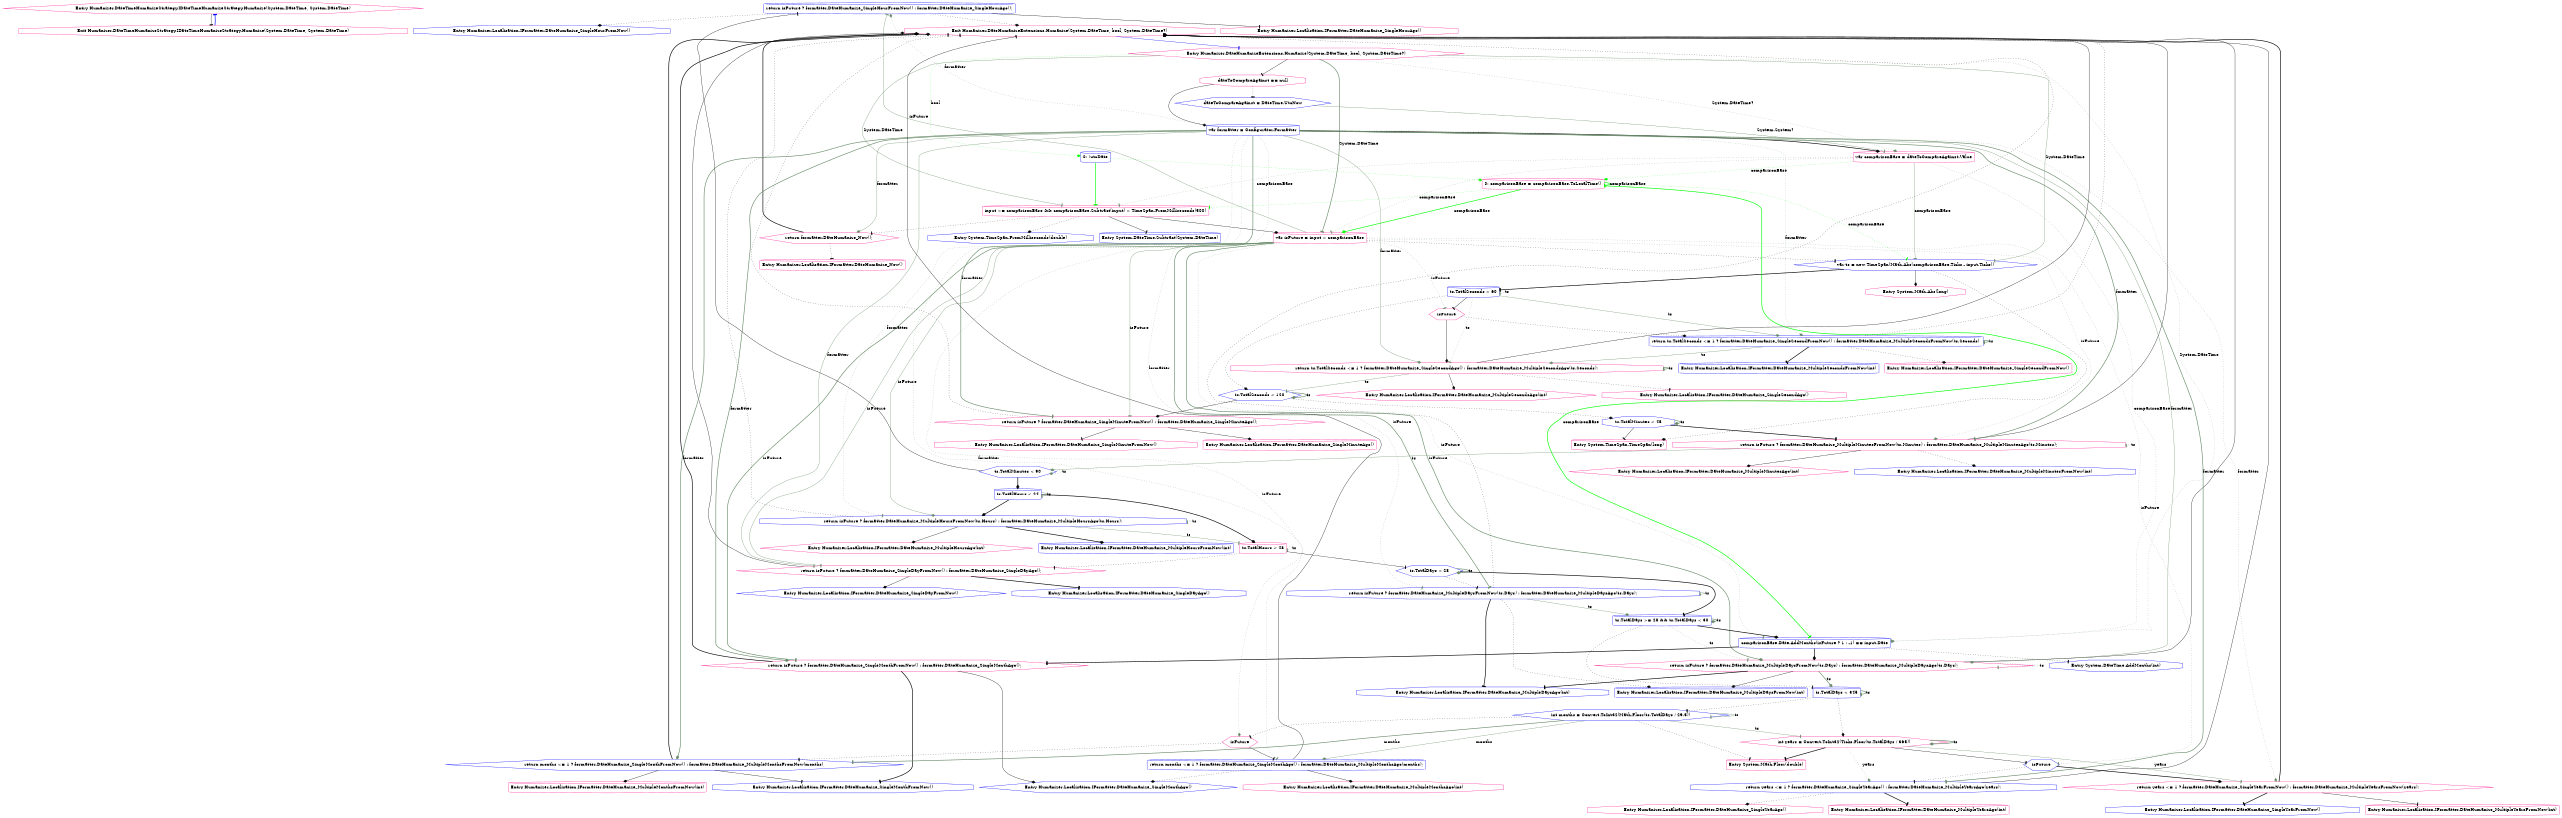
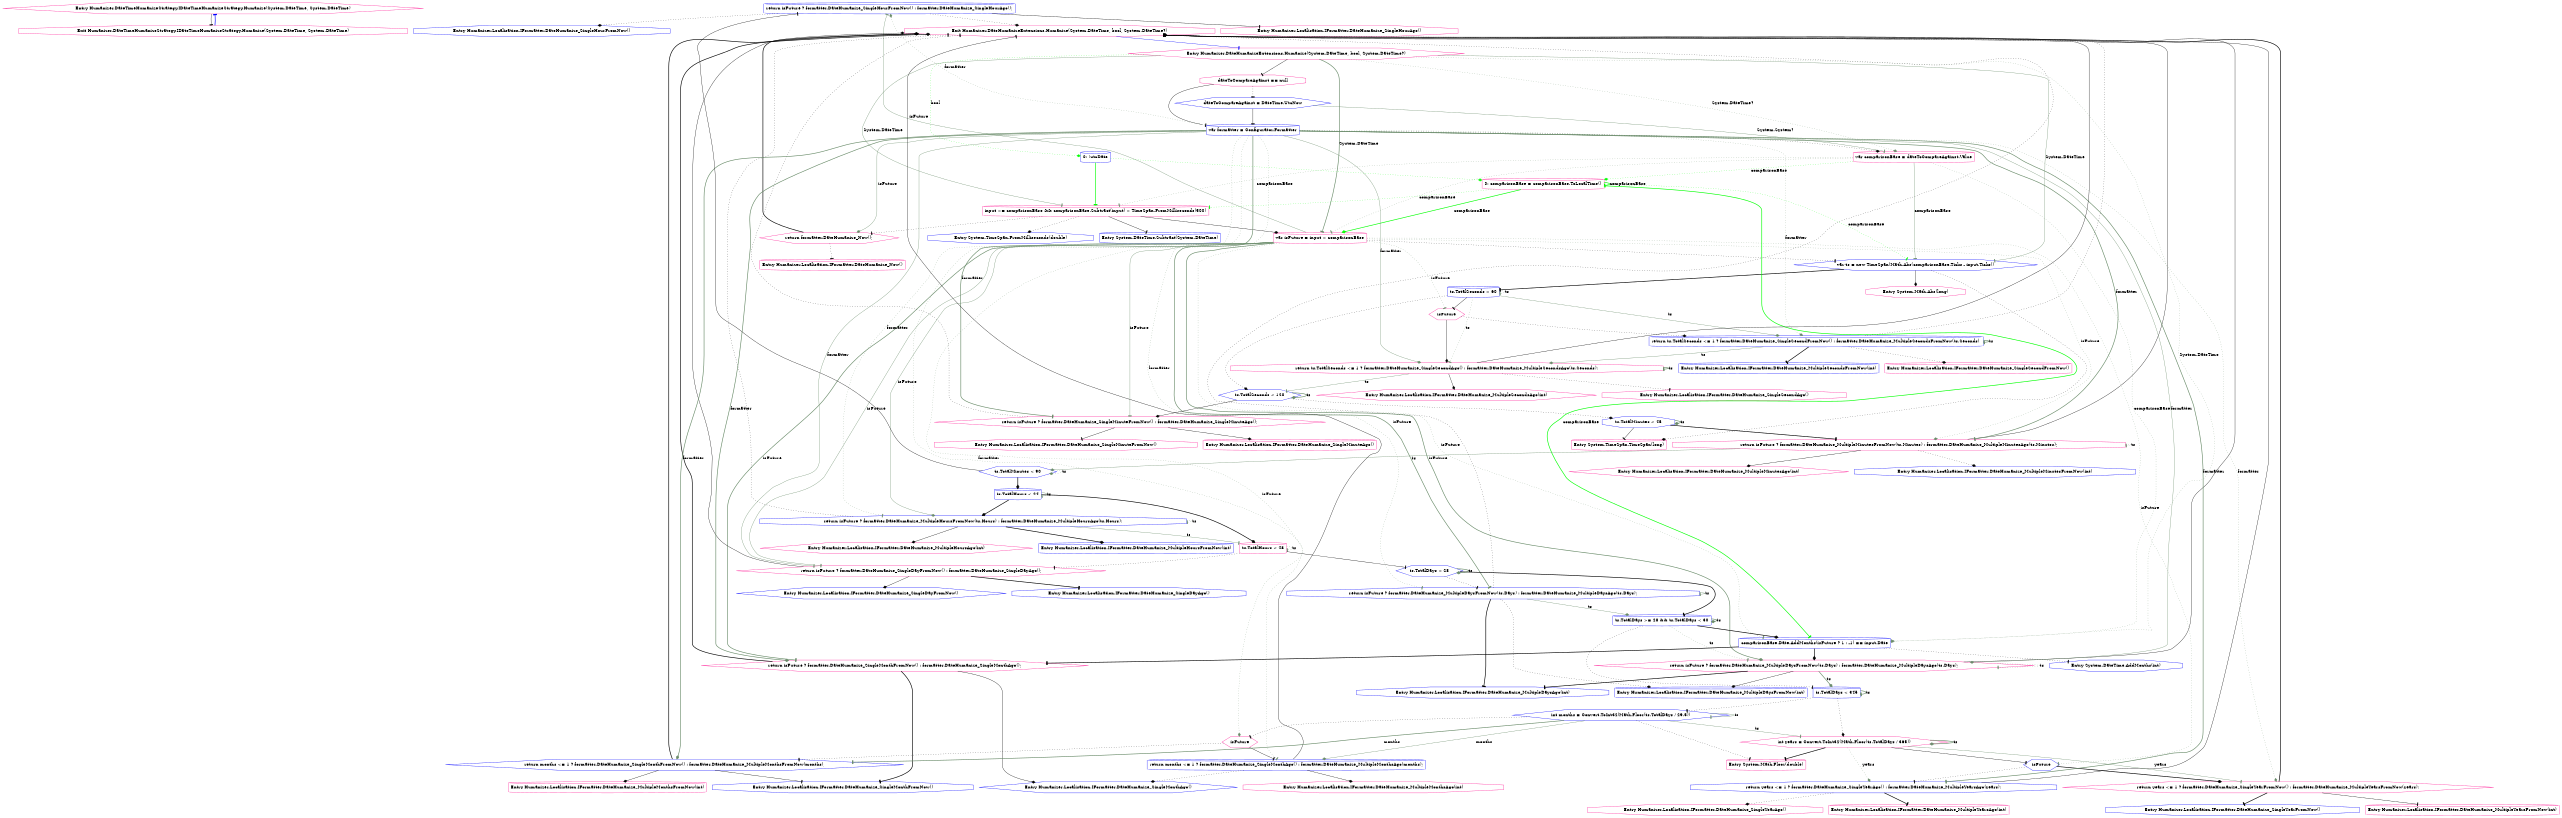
edge "dateToCompareAgainst == null" -> "var formatter = Configurator.Formatter": arrowhead diamond -> tee
edge "dateToCompareAgainst = DateTime.UtcNow" -> "var formatter = Configurator.Formatter": added
edge "var formatter = Configurator.Formatter" -> "var comparisonBase = dateToCompareAgainst.Value": style bold -> dotted
edge "var formatter = Configurator.Formatter" -> "return formatter.DateHumanize_Now();": label "formatter" -> "isFuture"
node "int years = Convert.ToInt32(Ticks.Floor(ts.TotalDays / 365))": label "int years = Convert.ToInt32(Ticks.Floor(ts.TotalDays / 365))" -> "int years = Convert.ToInt32(Math.Floor(ts.TotalDays / 365))"
